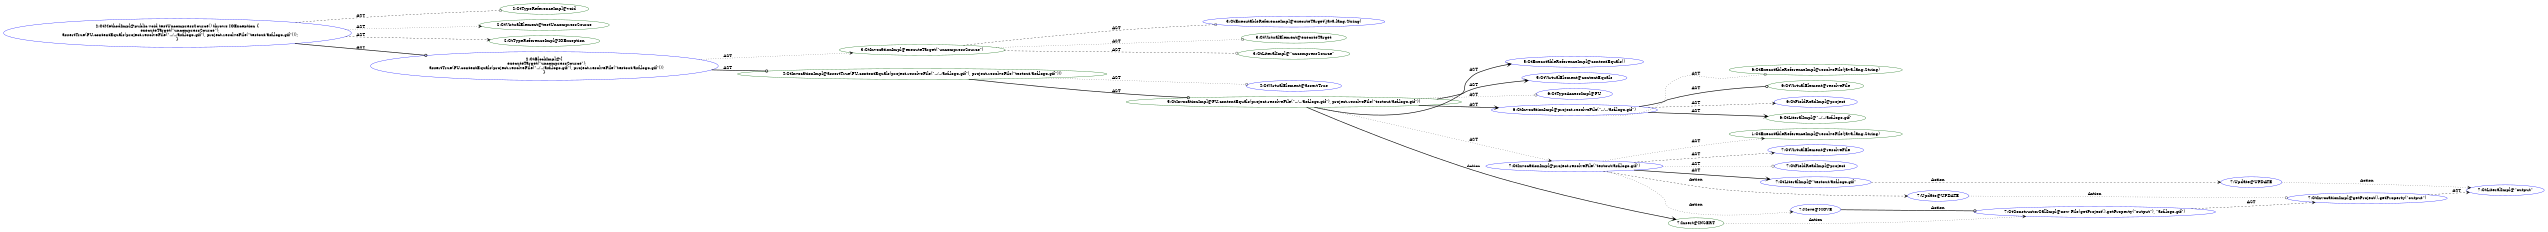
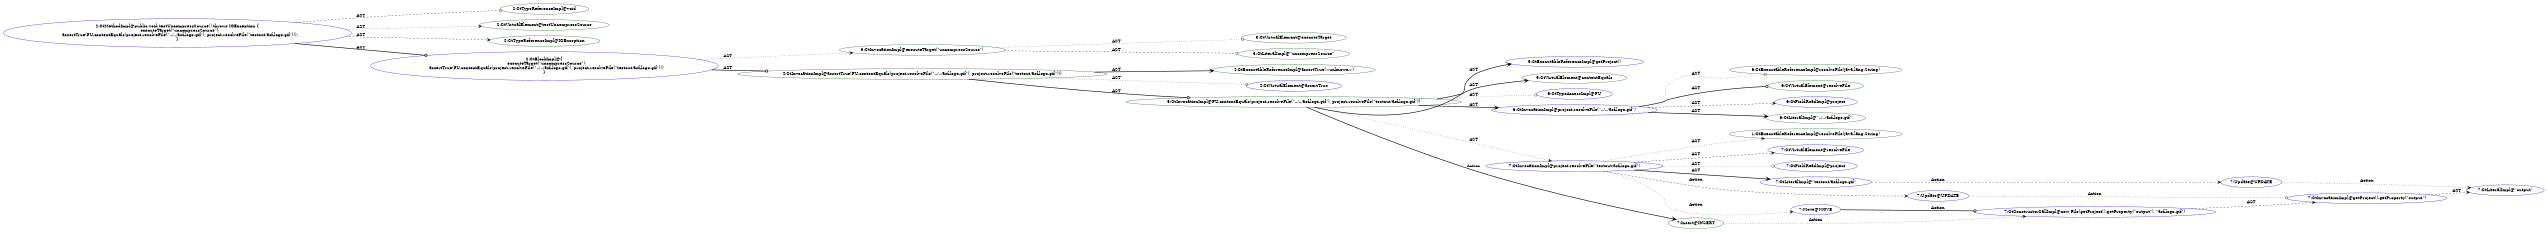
node "3:CtExecutableReferenceImpl@executeTarget(java.lang.String)": removed
node "5:CtExecutableReferenceImpl@contentEquals()": label "5:CtExecutableReferenceImpl@contentEquals()" -> "5:CtExecutableReferenceImpl@getProject()"
node "4:CtExecutableReferenceImpl@assertTrue(<unknown>)": added
node "5:CtVirtualElement@contentEquals": color blue -> darkgreen
